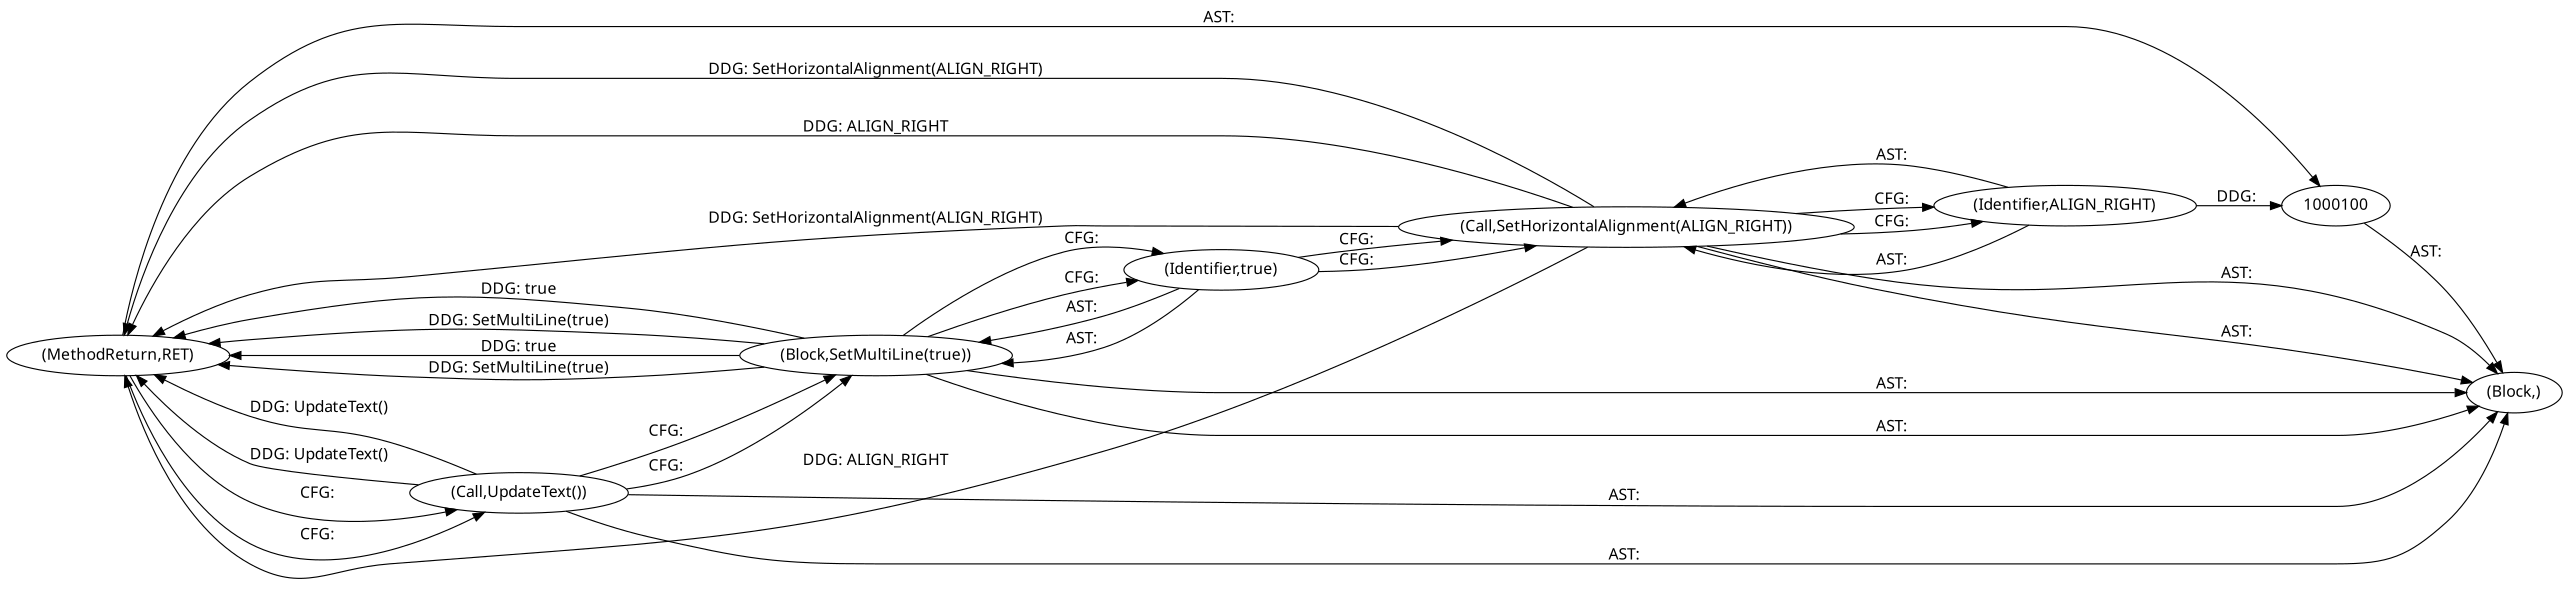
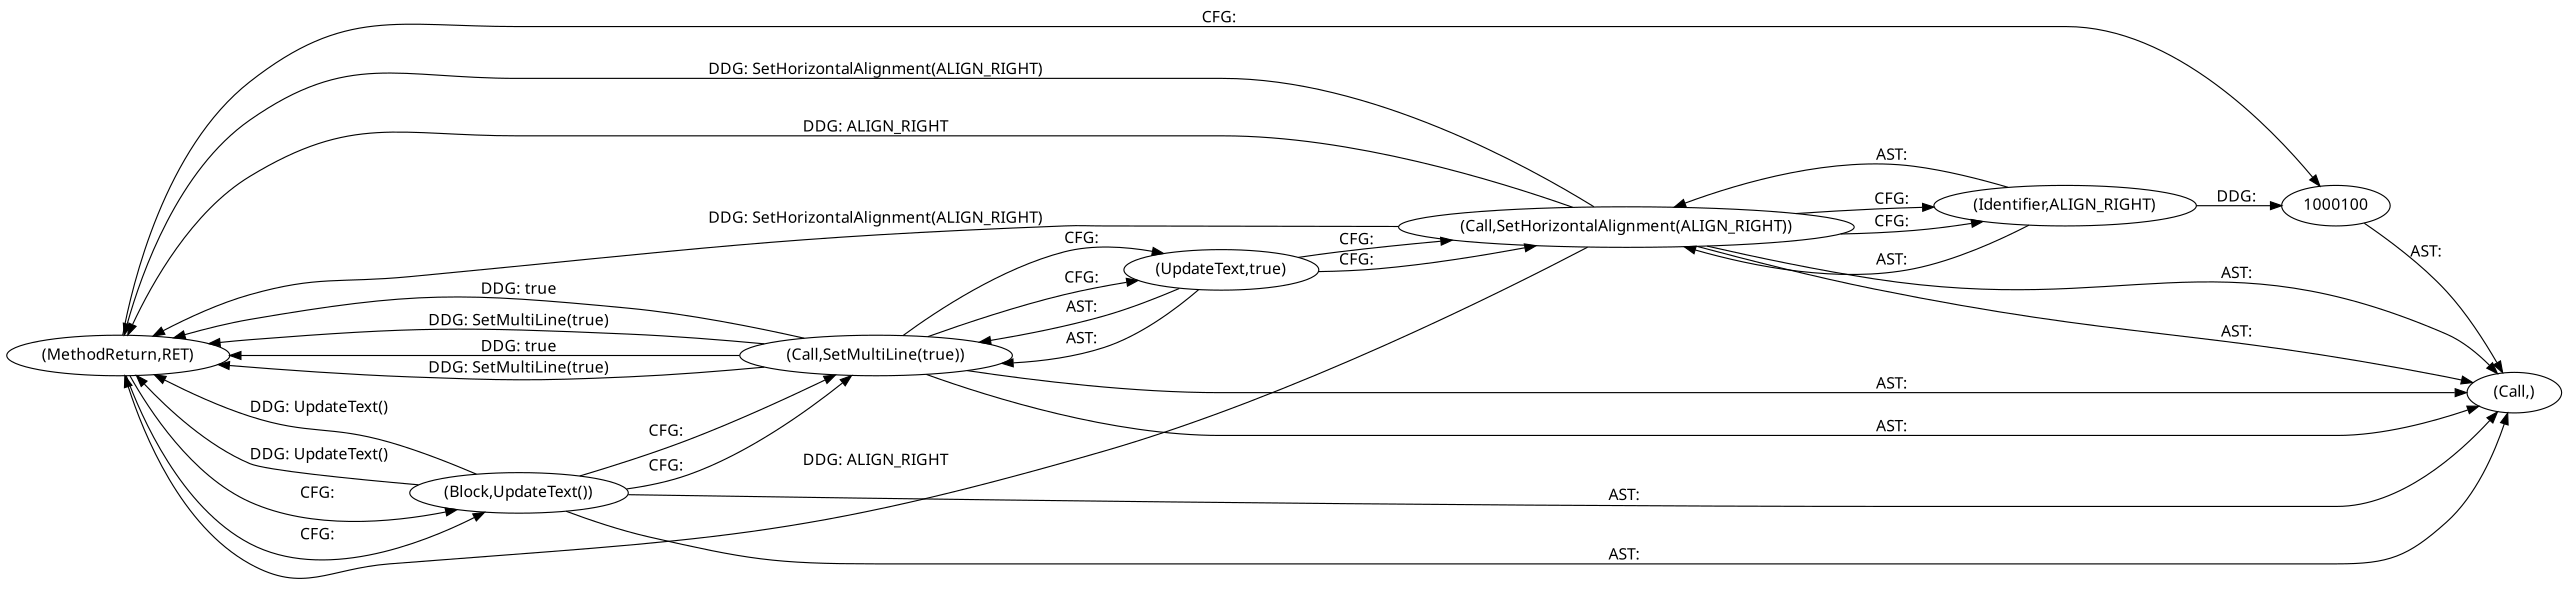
edge "(MethodReturn,RET)" -> "1000100": label "AST: " -> "CFG: "
node "(Identifier,true)": label "(Identifier,true)" -> "(UpdateText,true)"
node "(Block,SetMultiLine(true))": label "(Block,SetMultiLine(true))" -> "(Call,SetMultiLine(true))"
node "(Block,)": label "(Block,)" -> "(Call,)"
node "(Call,UpdateText())": label "(Call,UpdateText())" -> "(Block,UpdateText())"
